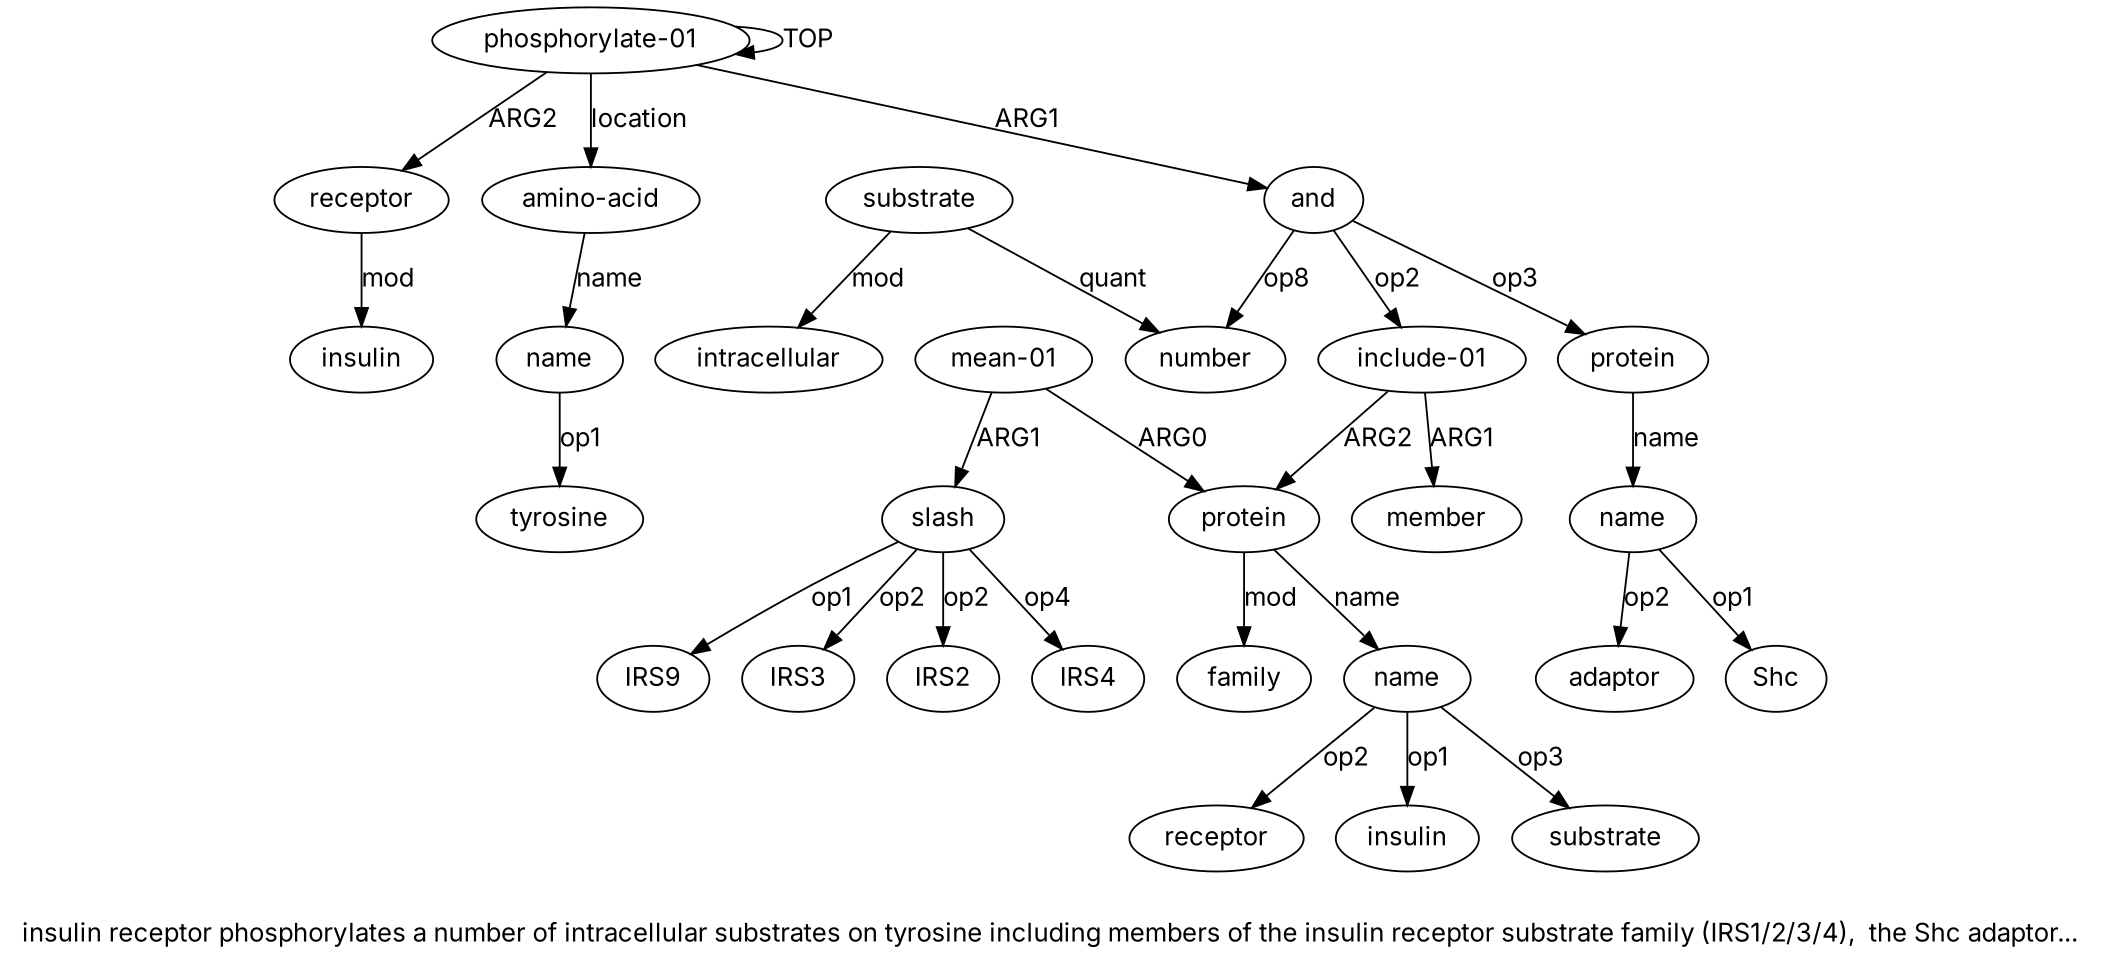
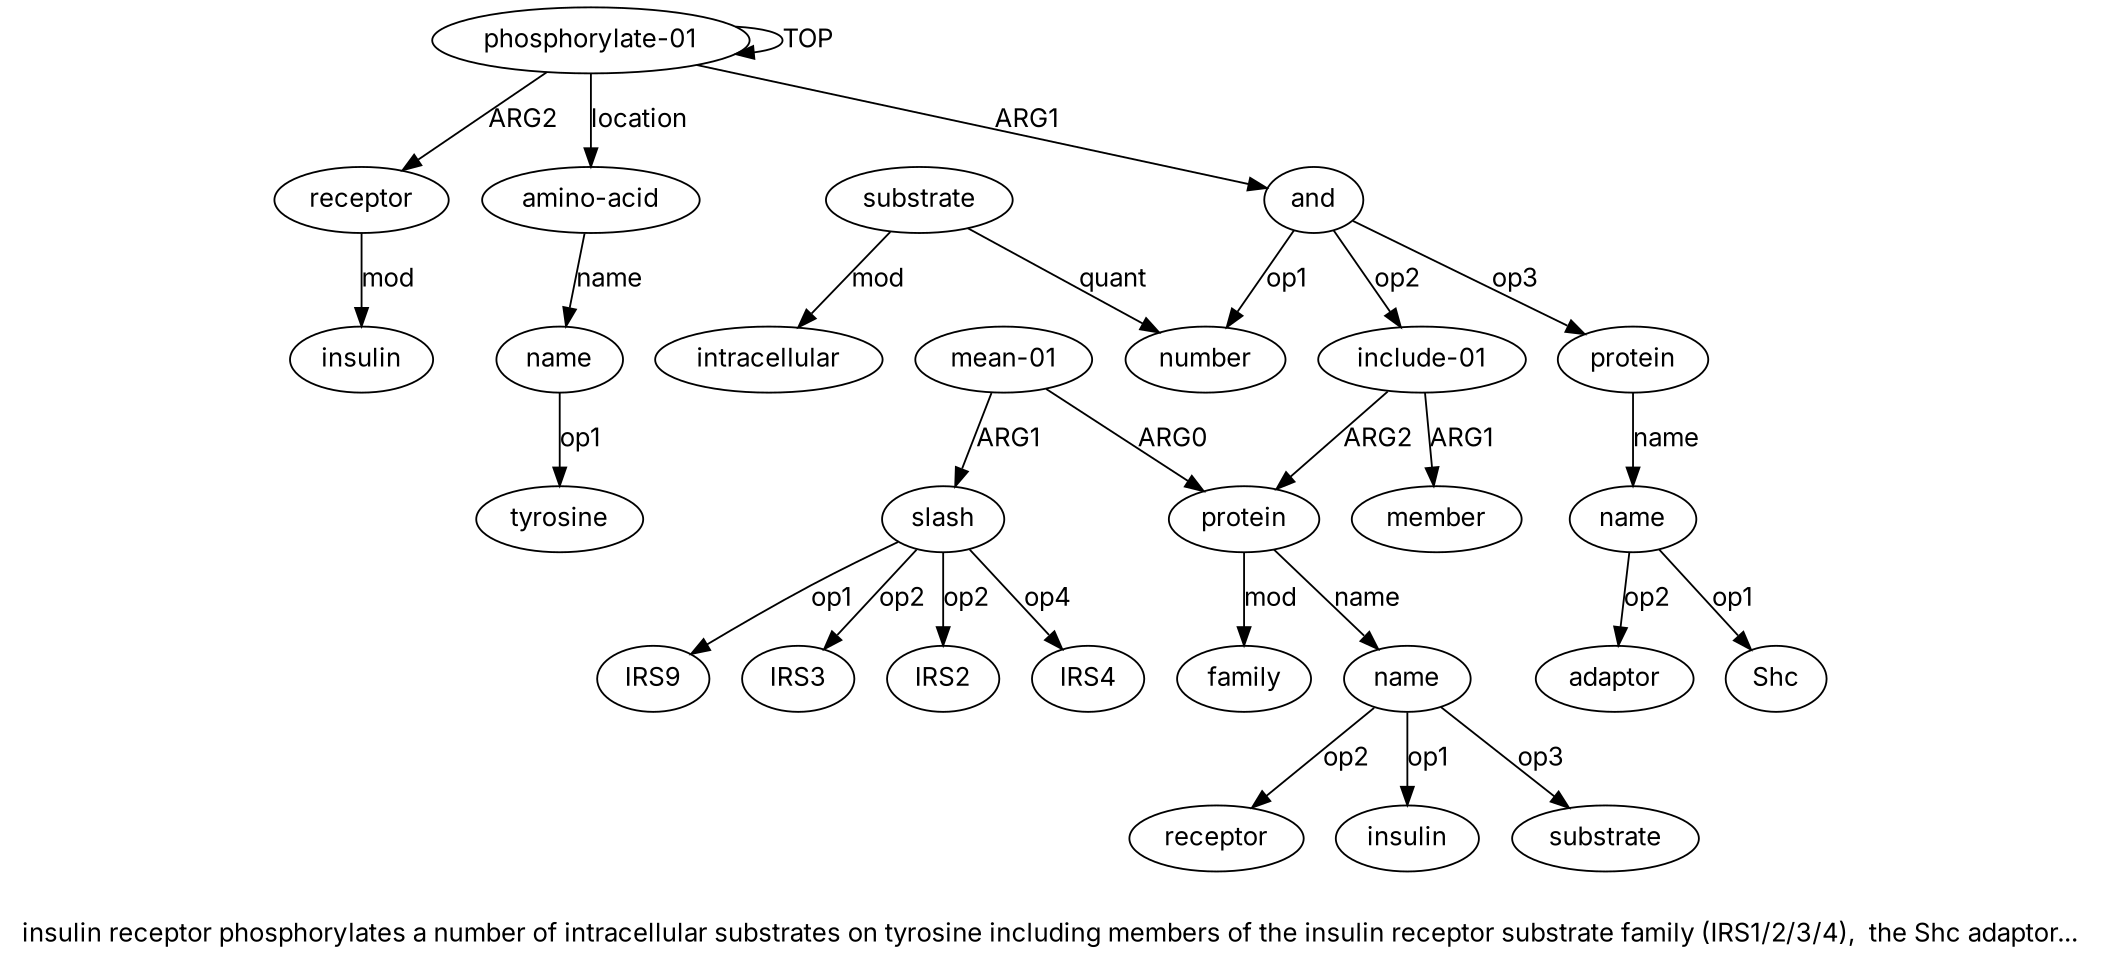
edge "and" -> "number": label "op8" -> "op1"
